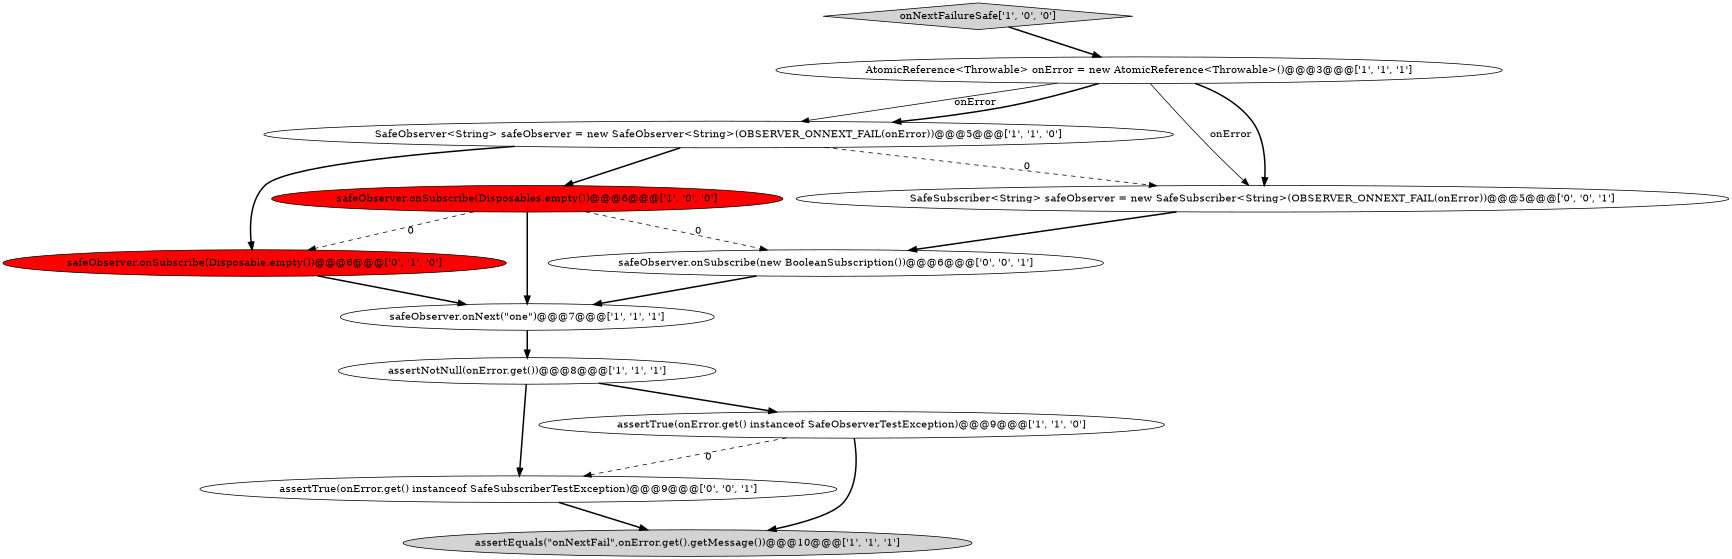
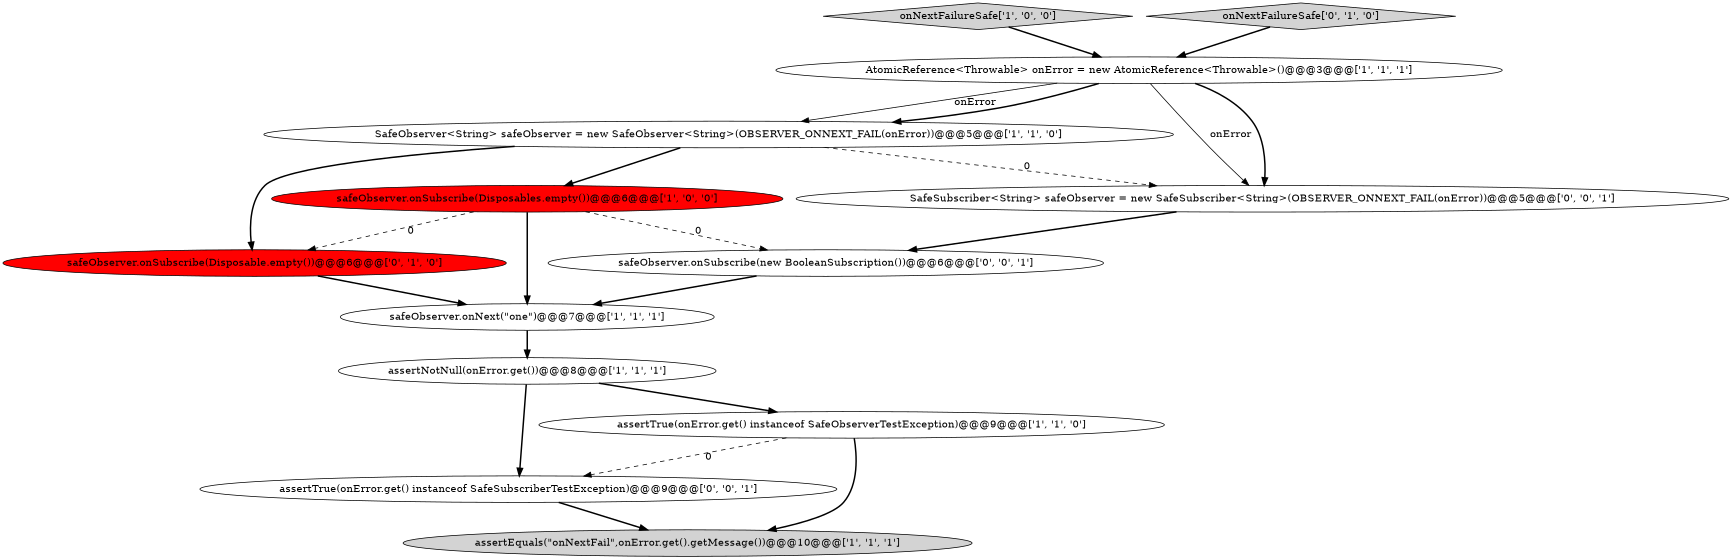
node "onNextFailureSafe['0', '1', '0']": added
